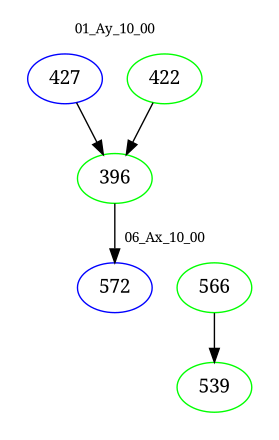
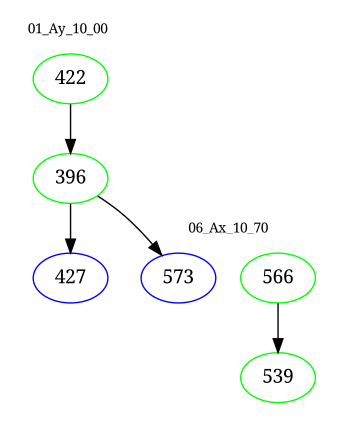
edge "427" -> "396": reversed
cluster "06_Ax_10_00": label "06_Ax_10_00" -> "06_Ax_10_70"
node "572": label "572" -> "573"
